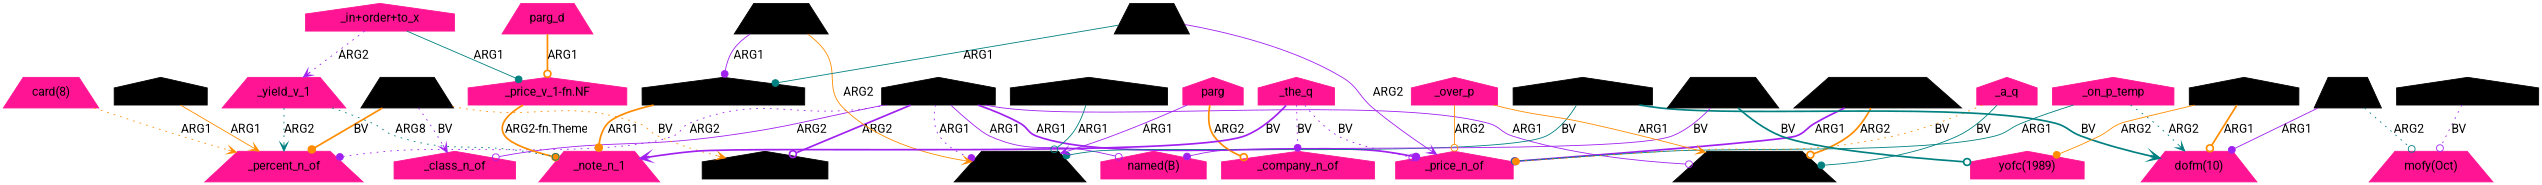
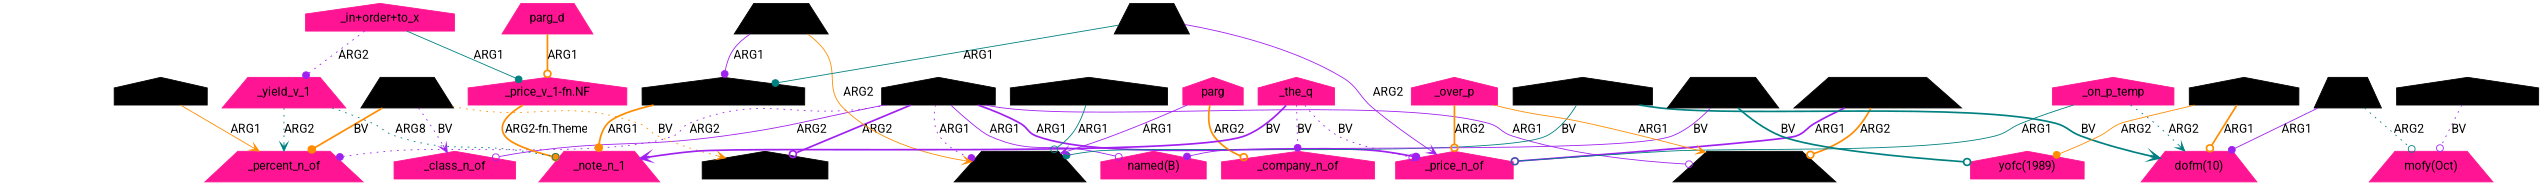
edge "_in+order+to_x" -> "_yield_v_1": arrowhead vee -> dot
node "card(8)": removed
node "_a_q": removed
edge "_over_p" -> "_price_n_of": style solid -> bold
